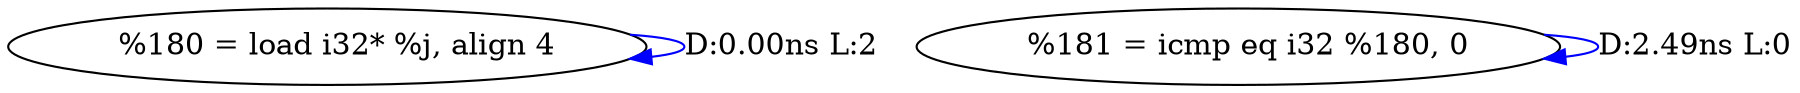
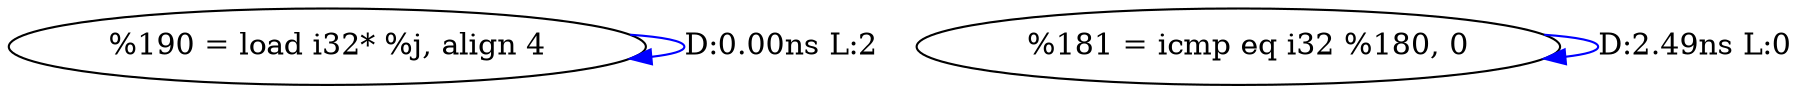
node "%180 = load i32* %j, align 4": label "%180 = load i32* %j, align 4" -> "%190 = load i32* %j, align 4"
